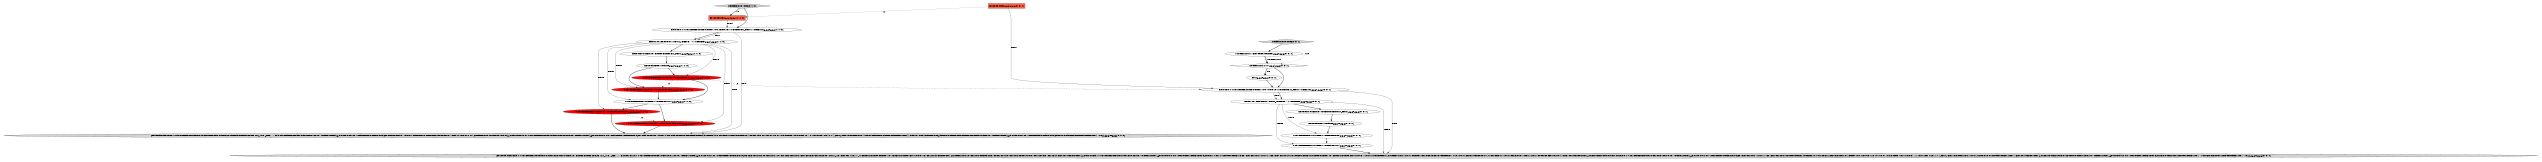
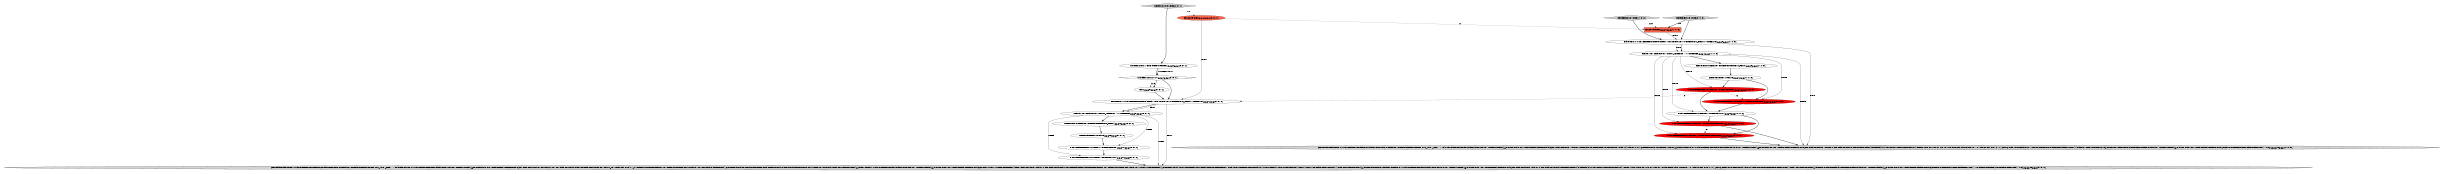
node "Composite parent@@@2@@@['0', '0', '1']": shape box -> ellipse
node "createForeignKeysPage['1', '0', '0']": added
edge "createUniqueKeysPage['0', '0', '1']" -> "uniqueConstraint == null@@@4@@@['0', '0', '1']": now "createUniqueKeysPage['0', '0', '1']" -> "Composite parent@@@2@@@['0', '0', '1']"
